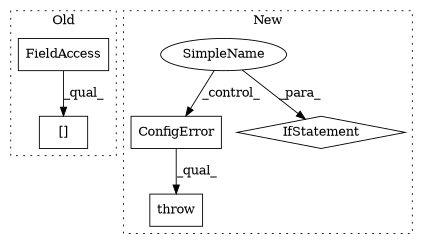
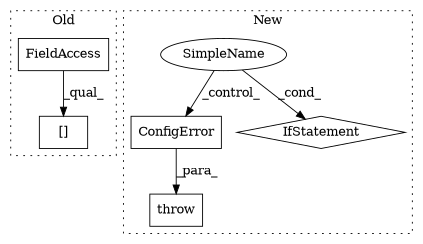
edge "SimpleName" -> "IfStatement": label "_para_" -> "_cond_"
edge "ConfigError" -> "throw": label "_qual_" -> "_para_"
